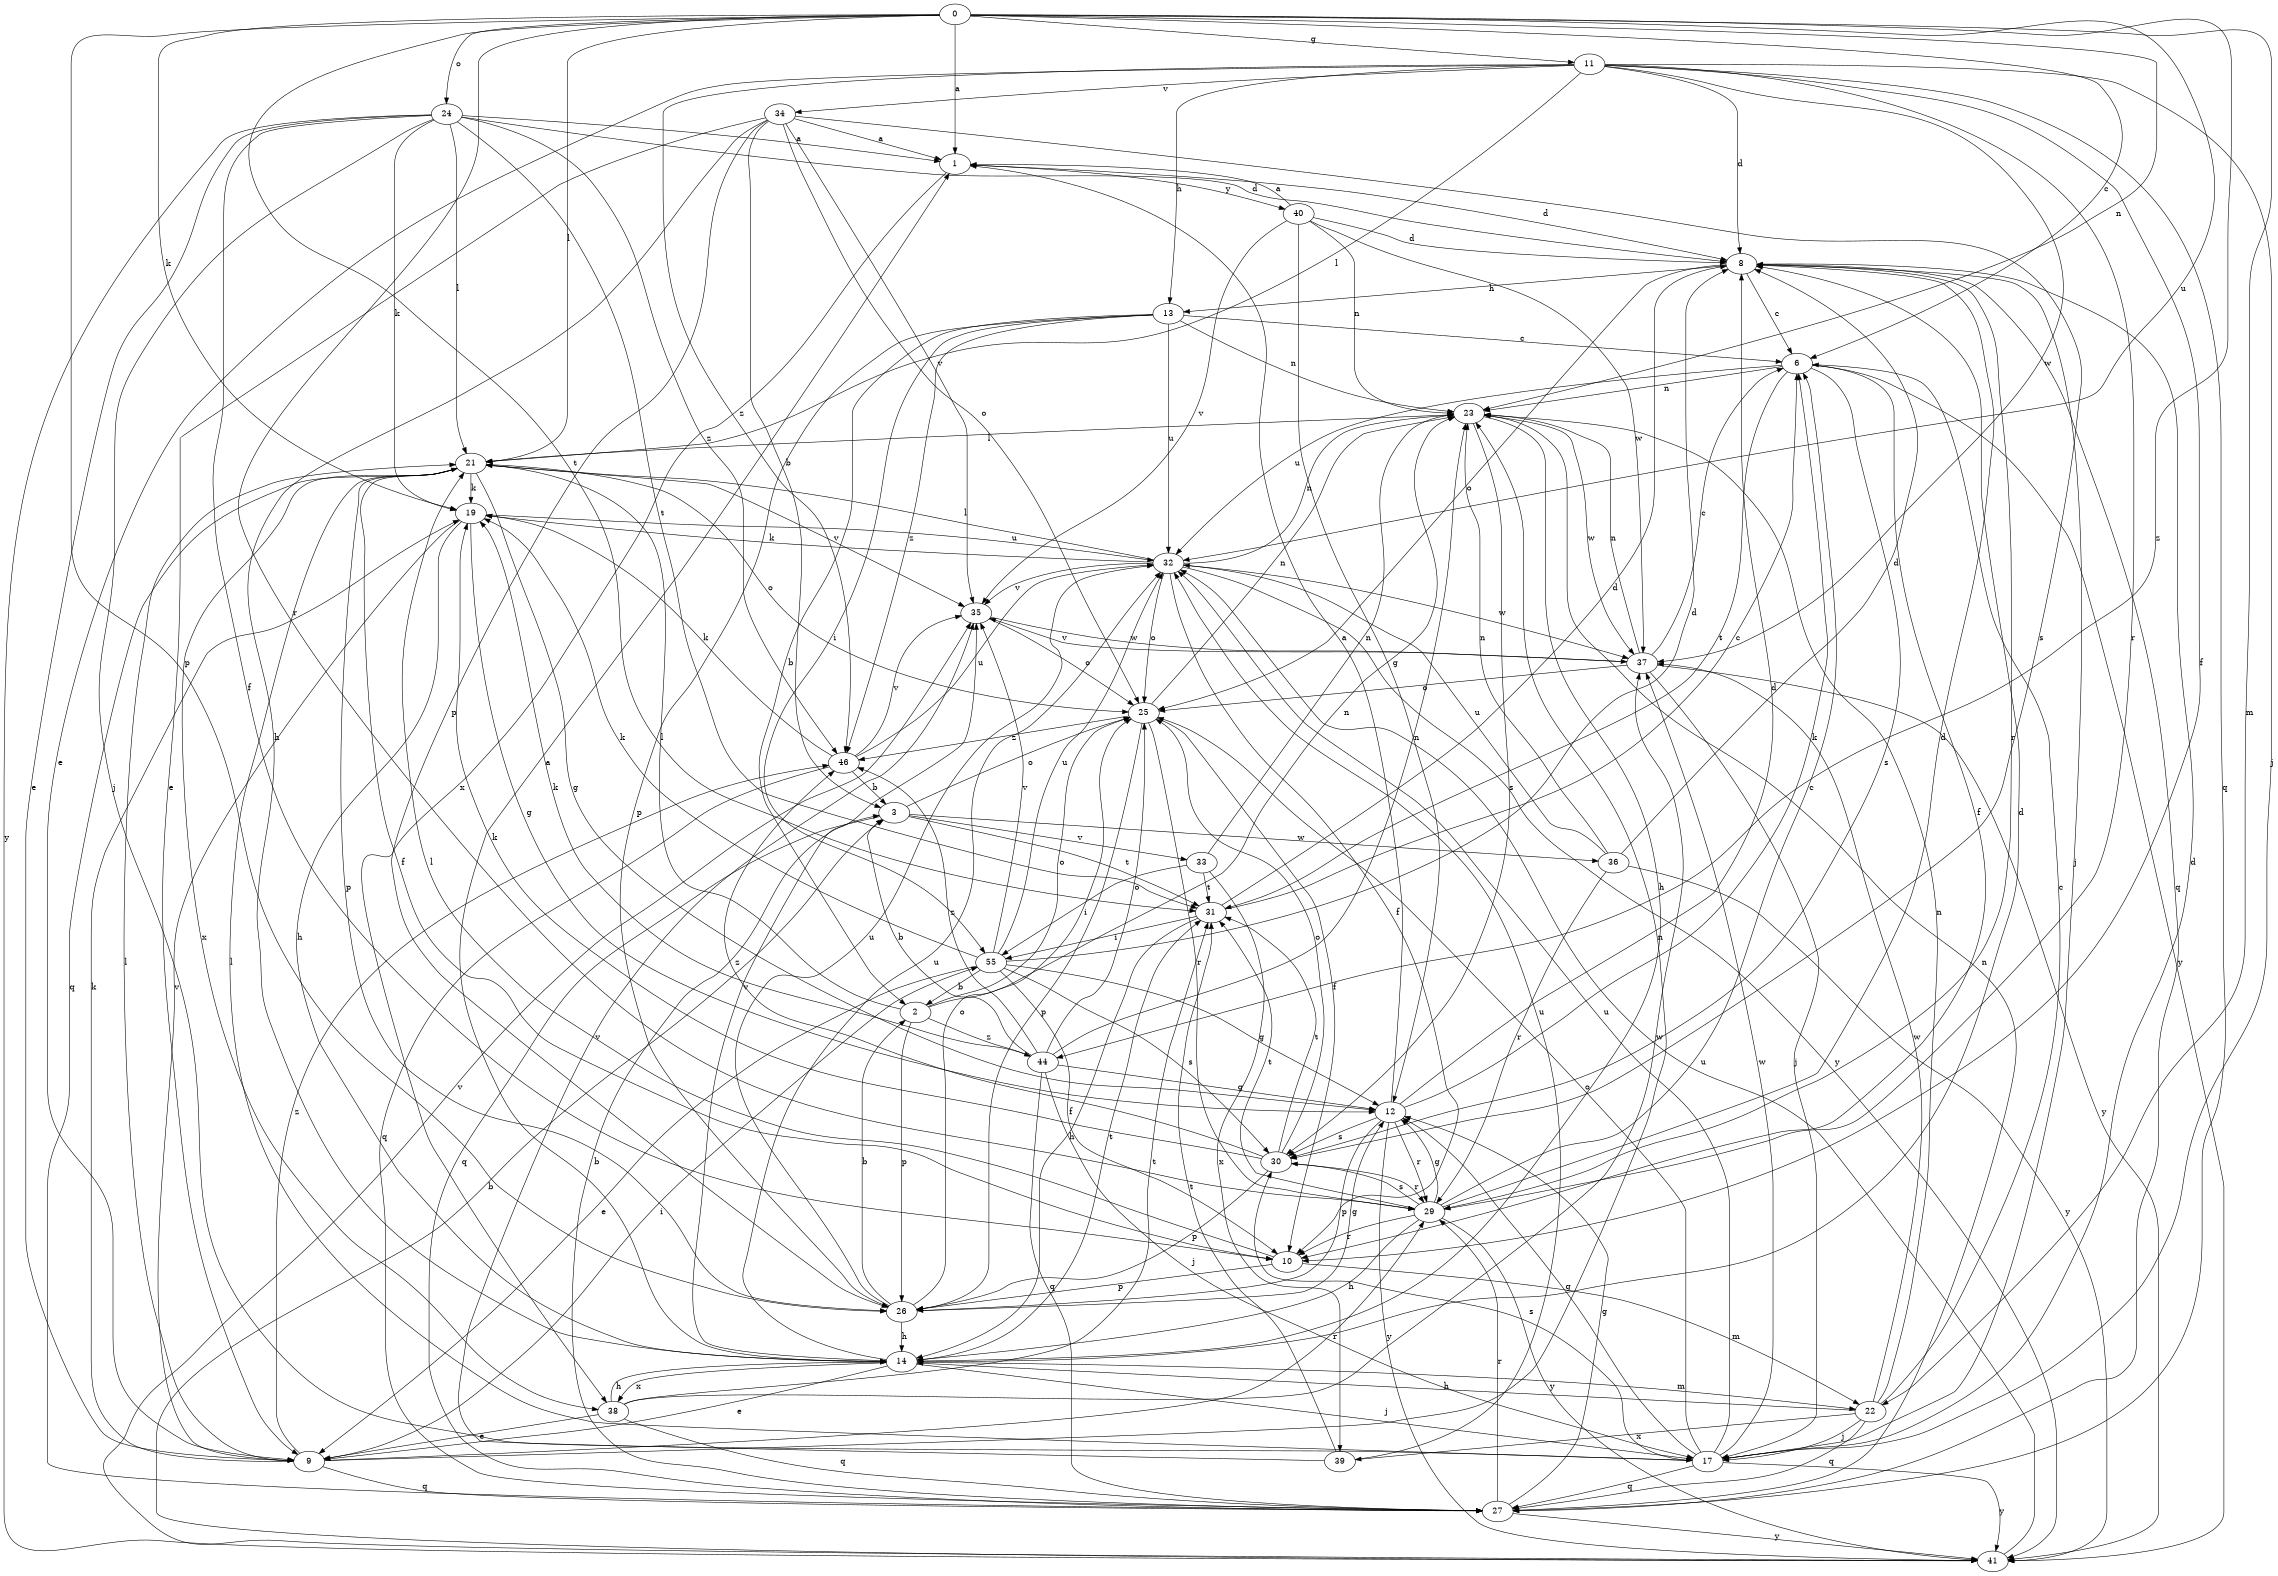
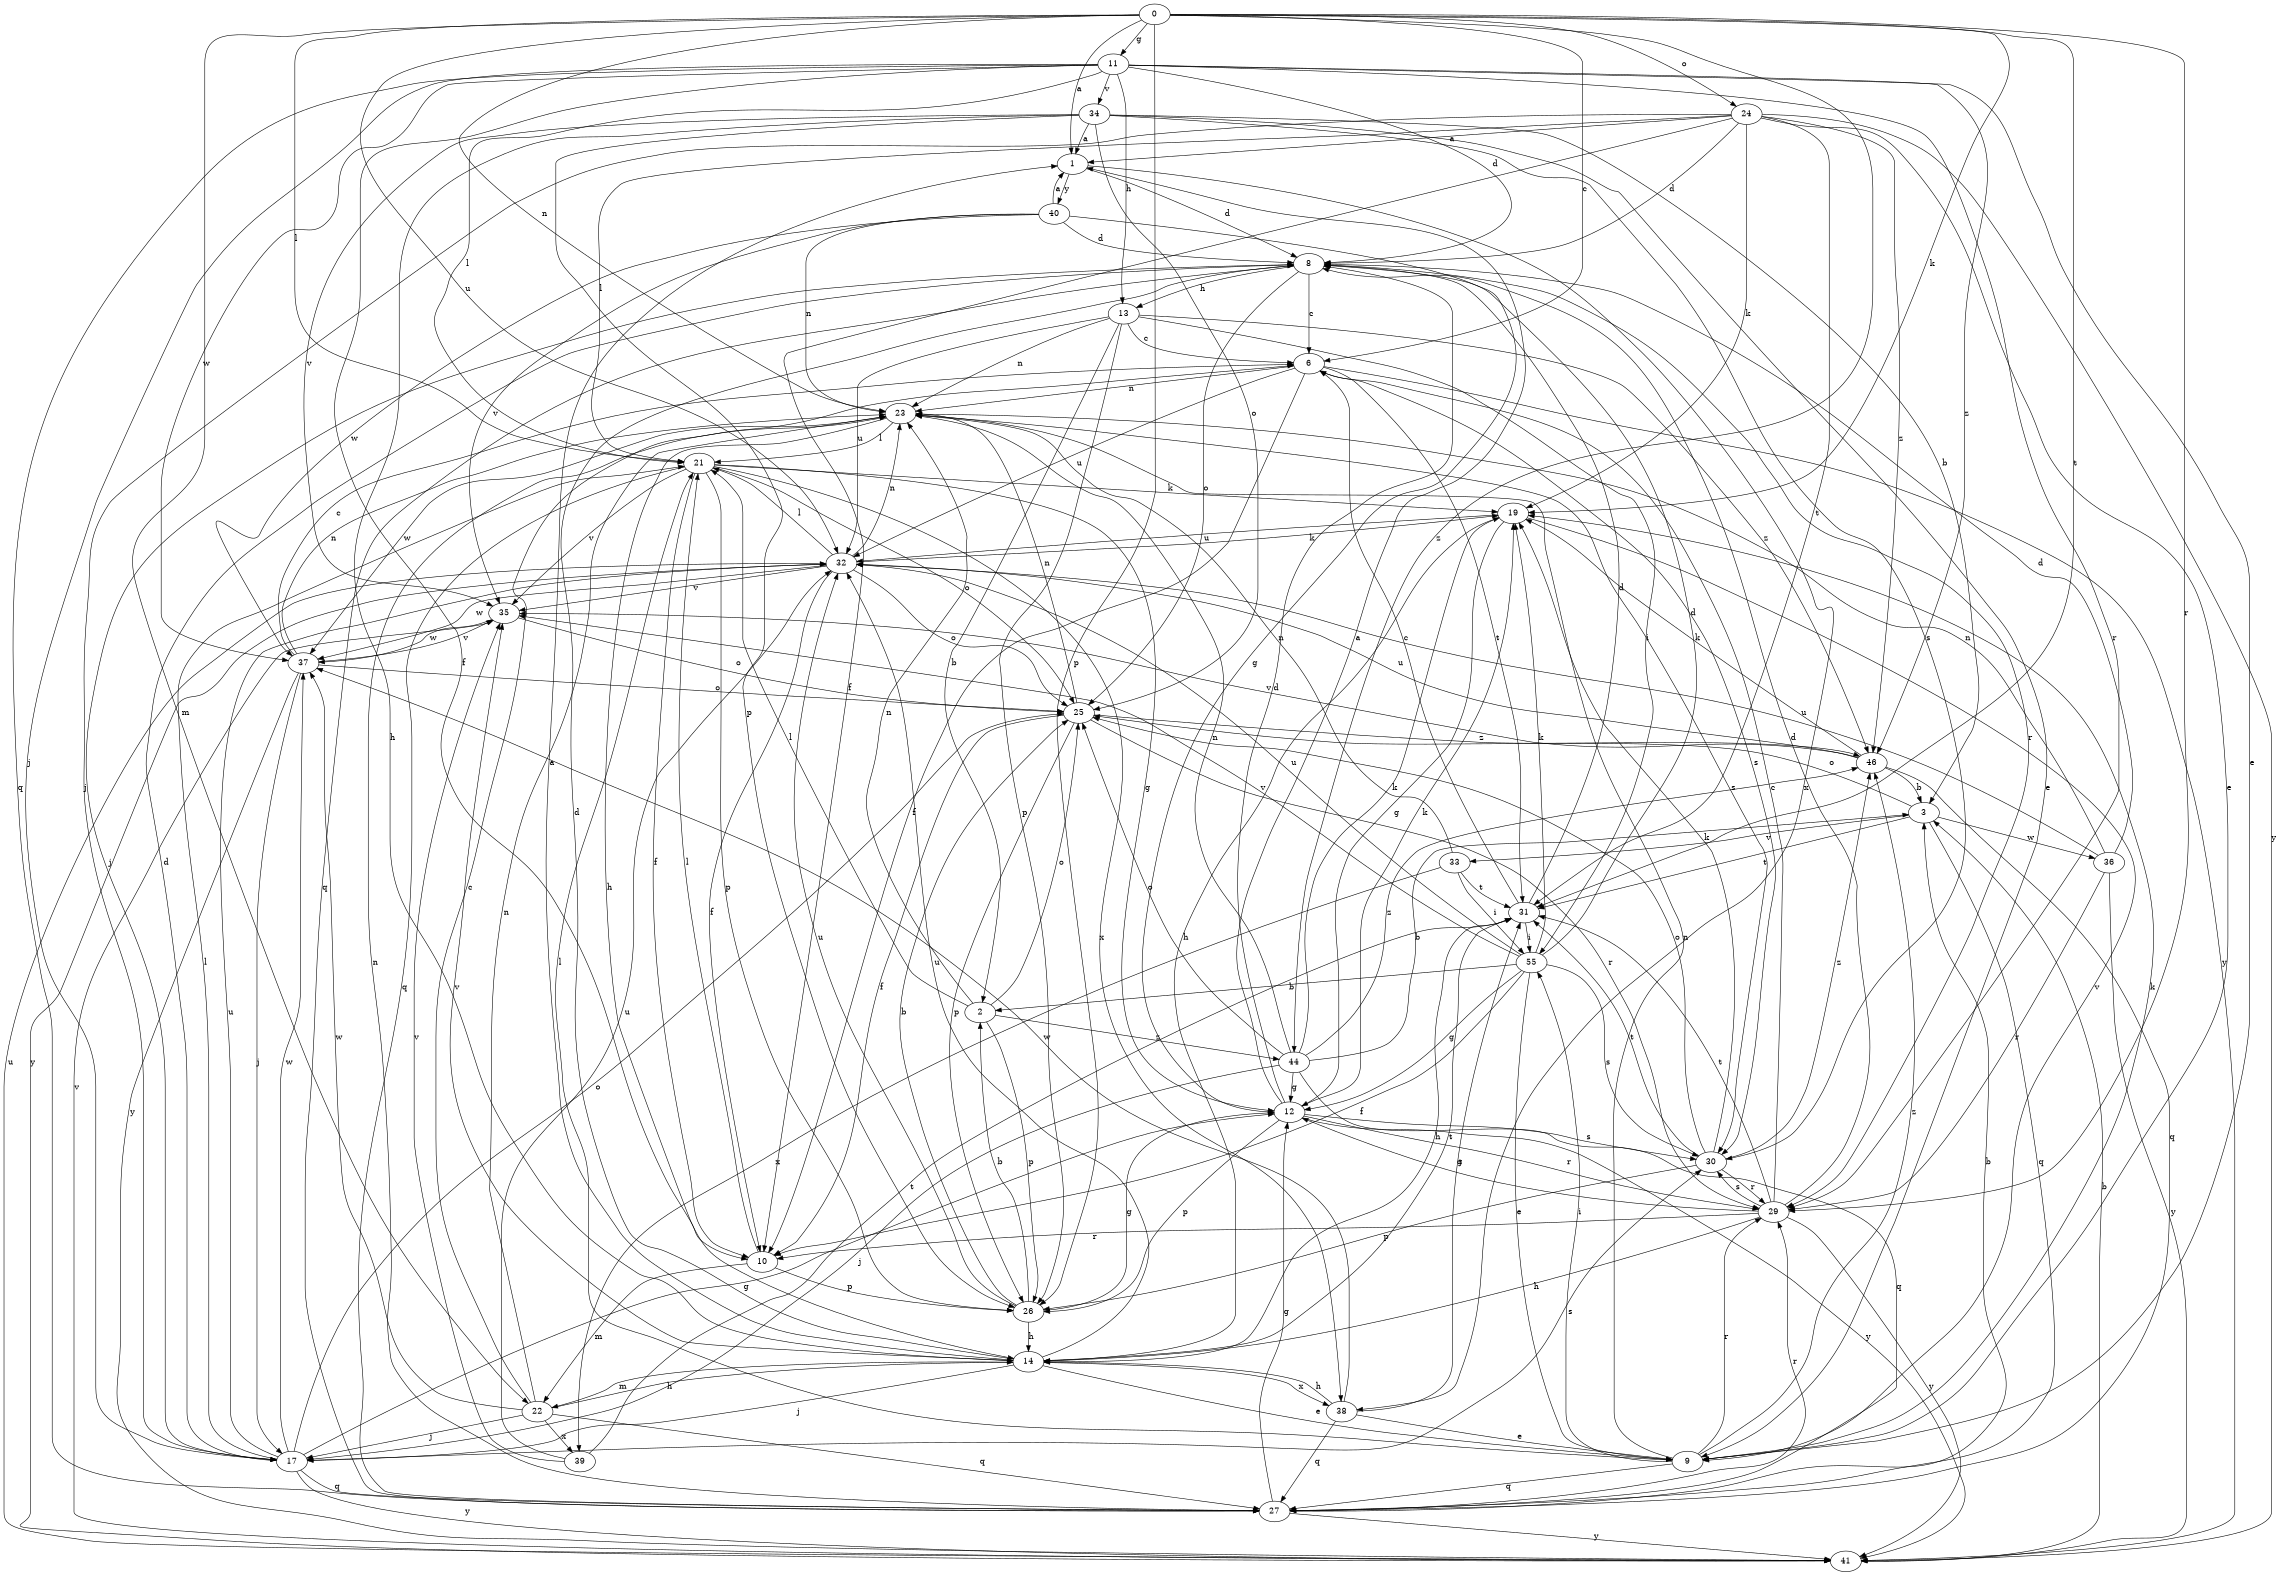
edge "12" -> "6": now "12" -> "19"
edge "26" -> "25": label "o" -> "b"
